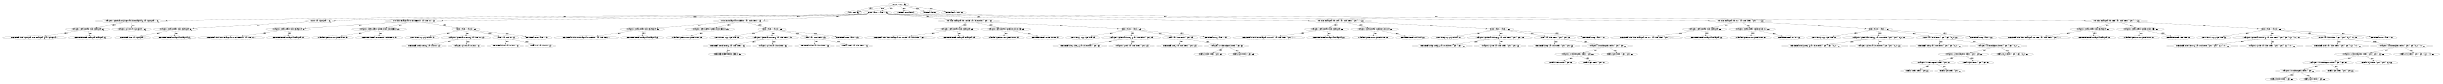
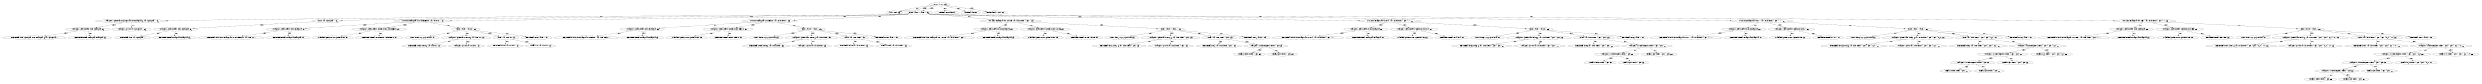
edge "(IDENTIFIER,$obj3,$obj3 = new Long(1000L))" -> "(FIELD_IDENTIFIER,SECOND,SECOND)": now "(<operator>.fieldAccess,WaitFor$Unit.SECOND)" -> "(FIELD_IDENTIFIER,SECOND,SECOND)"
